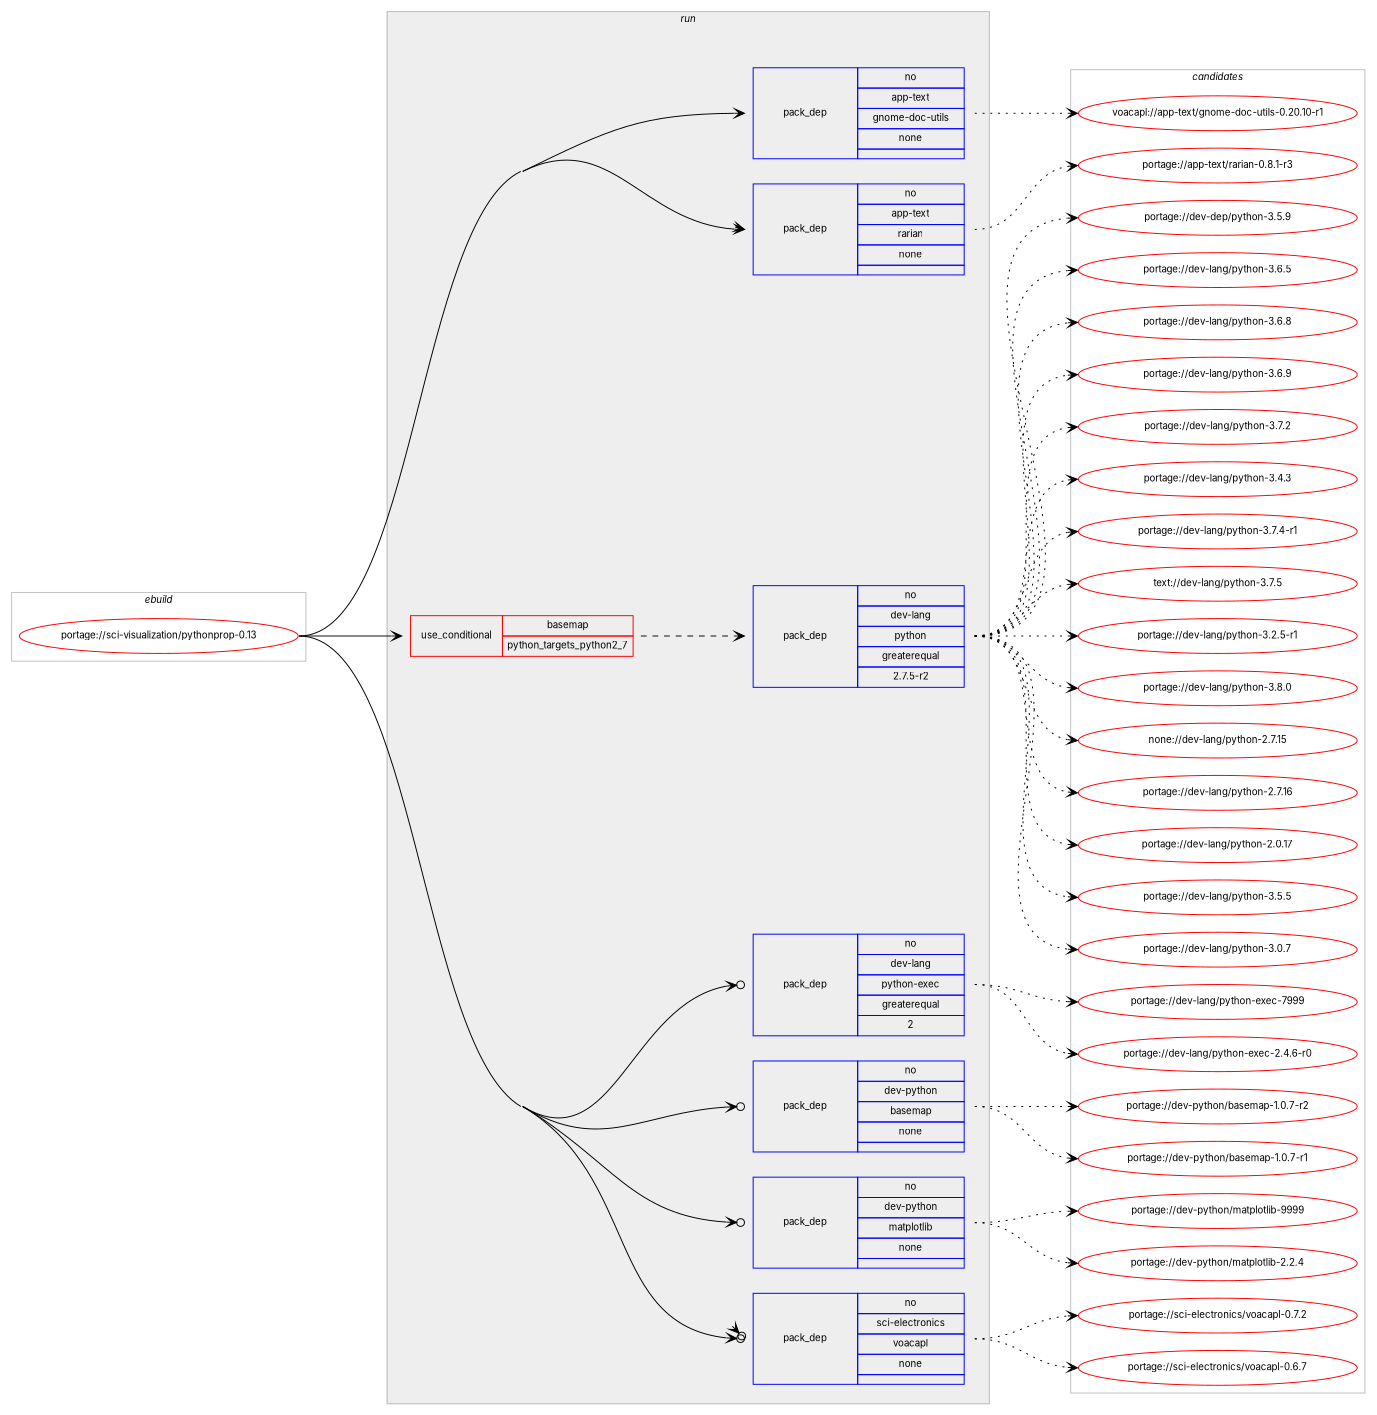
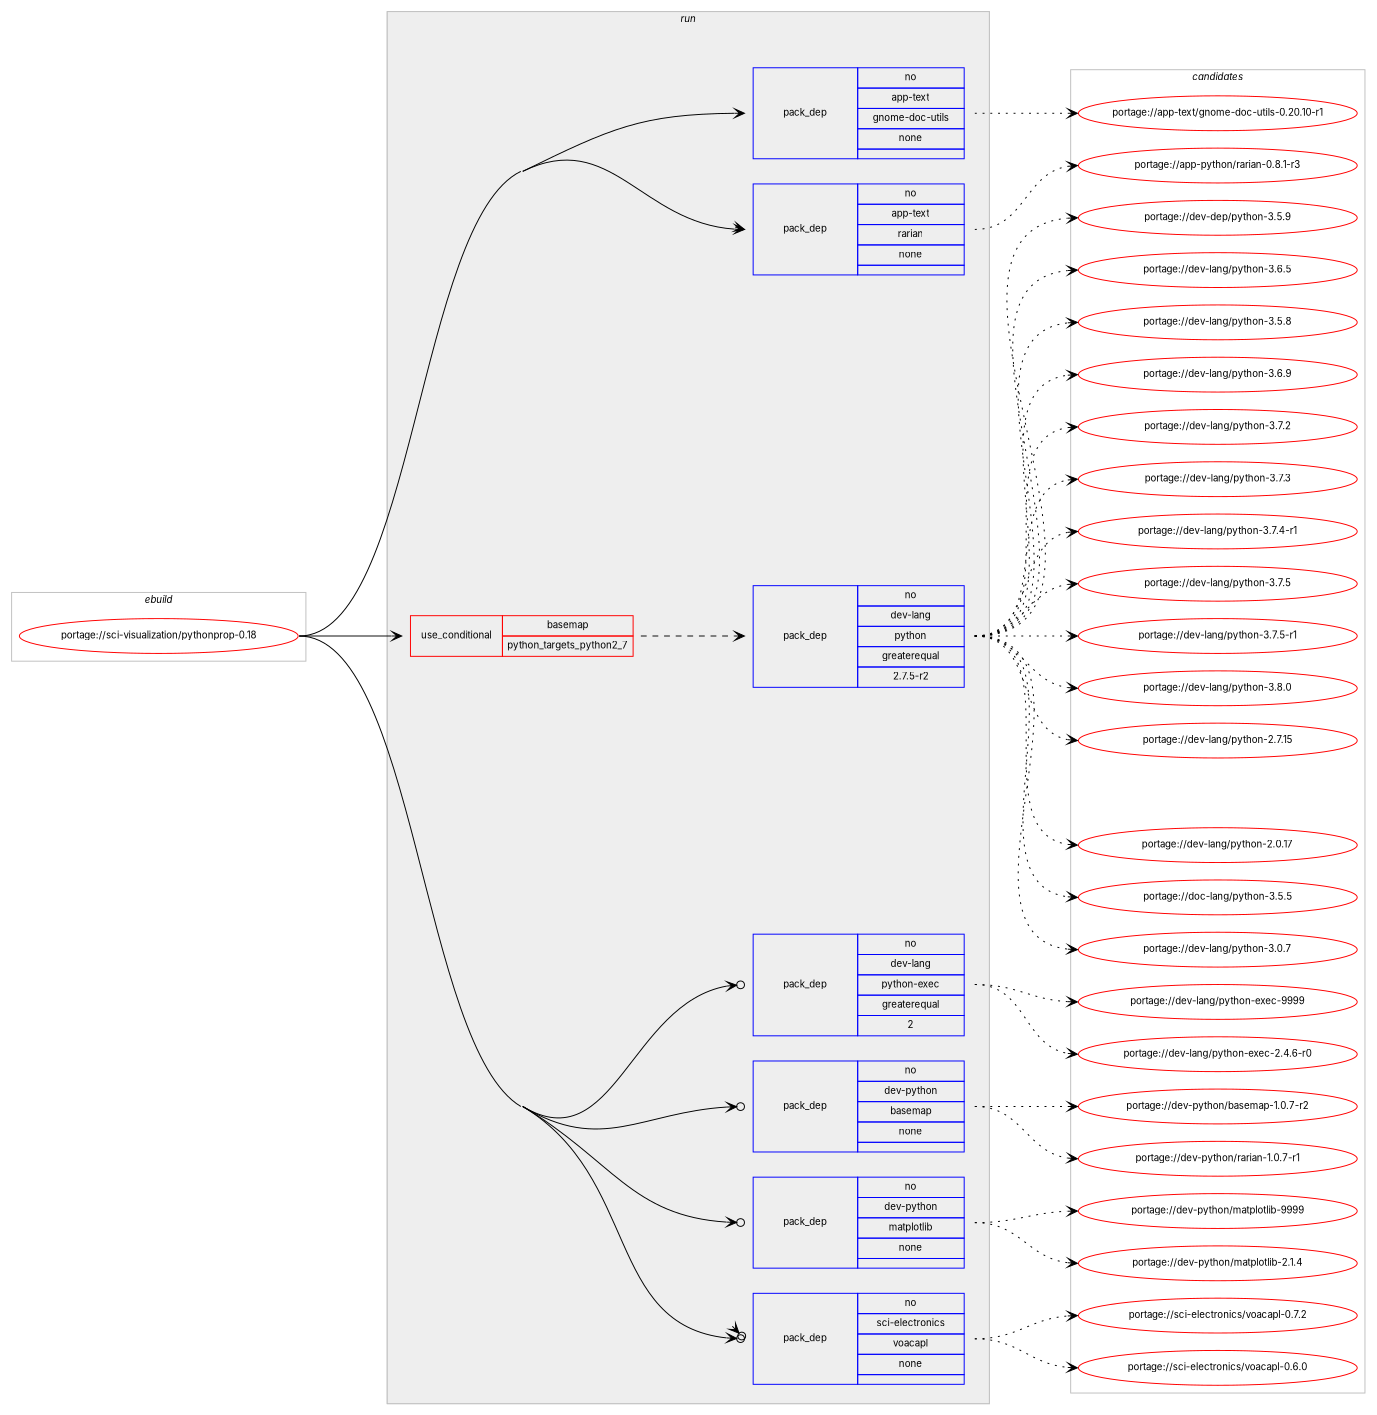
node "voacapl://app-text/gnome-doc-utils-0.20.10-r1": label "voacapl://app-text/gnome-doc-utils-0.20.10-r1" -> "portage://app-text/gnome-doc-utils-0.20.10-r1"
node "portage://app-text/rarian-0.8.1-r3": label "portage://app-text/rarian-0.8.1-r3" -> "portage://app-python/rarian-0.8.1-r3"
node "portage://dev-lang/python-3.6.8": label "portage://dev-lang/python-3.6.8" -> "portage://dev-lang/python-3.5.8"
node "portage://dev-lang/python-3.4.3": label "portage://dev-lang/python-3.4.3" -> "portage://dev-lang/python-3.7.3"
node "text://dev-lang/python-3.7.5": label "text://dev-lang/python-3.7.5" -> "portage://dev-lang/python-3.7.5"
node "portage://sci-visualization/pythonprop-0.13": label "portage://sci-visualization/pythonprop-0.13" -> "portage://sci-visualization/pythonprop-0.18"
node "portage://dev-lang/python-3.2.5-r1": label "portage://dev-lang/python-3.2.5-r1" -> "portage://dev-lang/python-3.7.5-r1"
node "none://dev-lang/python-2.7.15": label "none://dev-lang/python-2.7.15" -> "portage://dev-lang/python-2.7.15"
node "portage://dev-lang/python-2.7.16": removed
node "portage://dev-lang/python-3.5.5": label "portage://dev-lang/python-3.5.5" -> "portage://doc-lang/python-3.5.5"
node "portage://dev-lang/python-exec-7999": label "portage://dev-lang/python-exec-7999" -> "portage://dev-lang/python-exec-9999"
node "portage://dev-python/basemap-1.0.7-r1": label "portage://dev-python/basemap-1.0.7-r1" -> "portage://dev-python/rarian-1.0.7-r1"
node "portage://dev-python/matplotlib-2.2.4": label "portage://dev-python/matplotlib-2.2.4" -> "portage://dev-python/matplotlib-2.1.4"
node "portage://sci-electronics/voacapl-0.6.7": label "portage://sci-electronics/voacapl-0.6.7" -> "portage://sci-electronics/voacapl-0.6.0"
